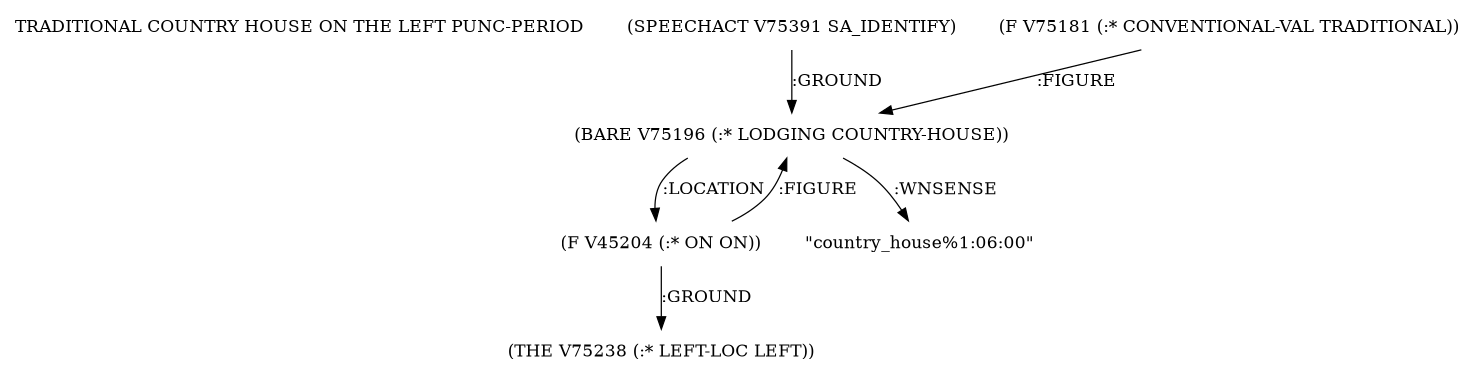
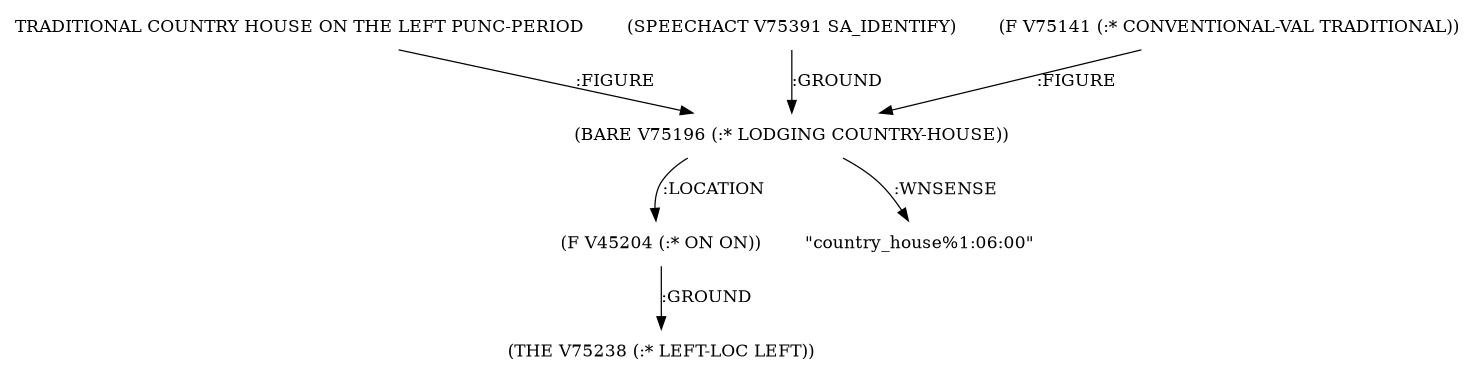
node "(F V75181 (:* CONVENTIONAL-VAL TRADITIONAL))": label "(F V75181 (:* CONVENTIONAL-VAL TRADITIONAL))" -> "(F V75141 (:* CONVENTIONAL-VAL TRADITIONAL))"
edge "(F V45204 (:* ON ON))" -> "(BARE V75196 (:* LODGING COUNTRY-HOUSE))": now "TRADITIONAL COUNTRY HOUSE ON THE LEFT PUNC-PERIOD" -> "(BARE V75196 (:* LODGING COUNTRY-HOUSE))"
